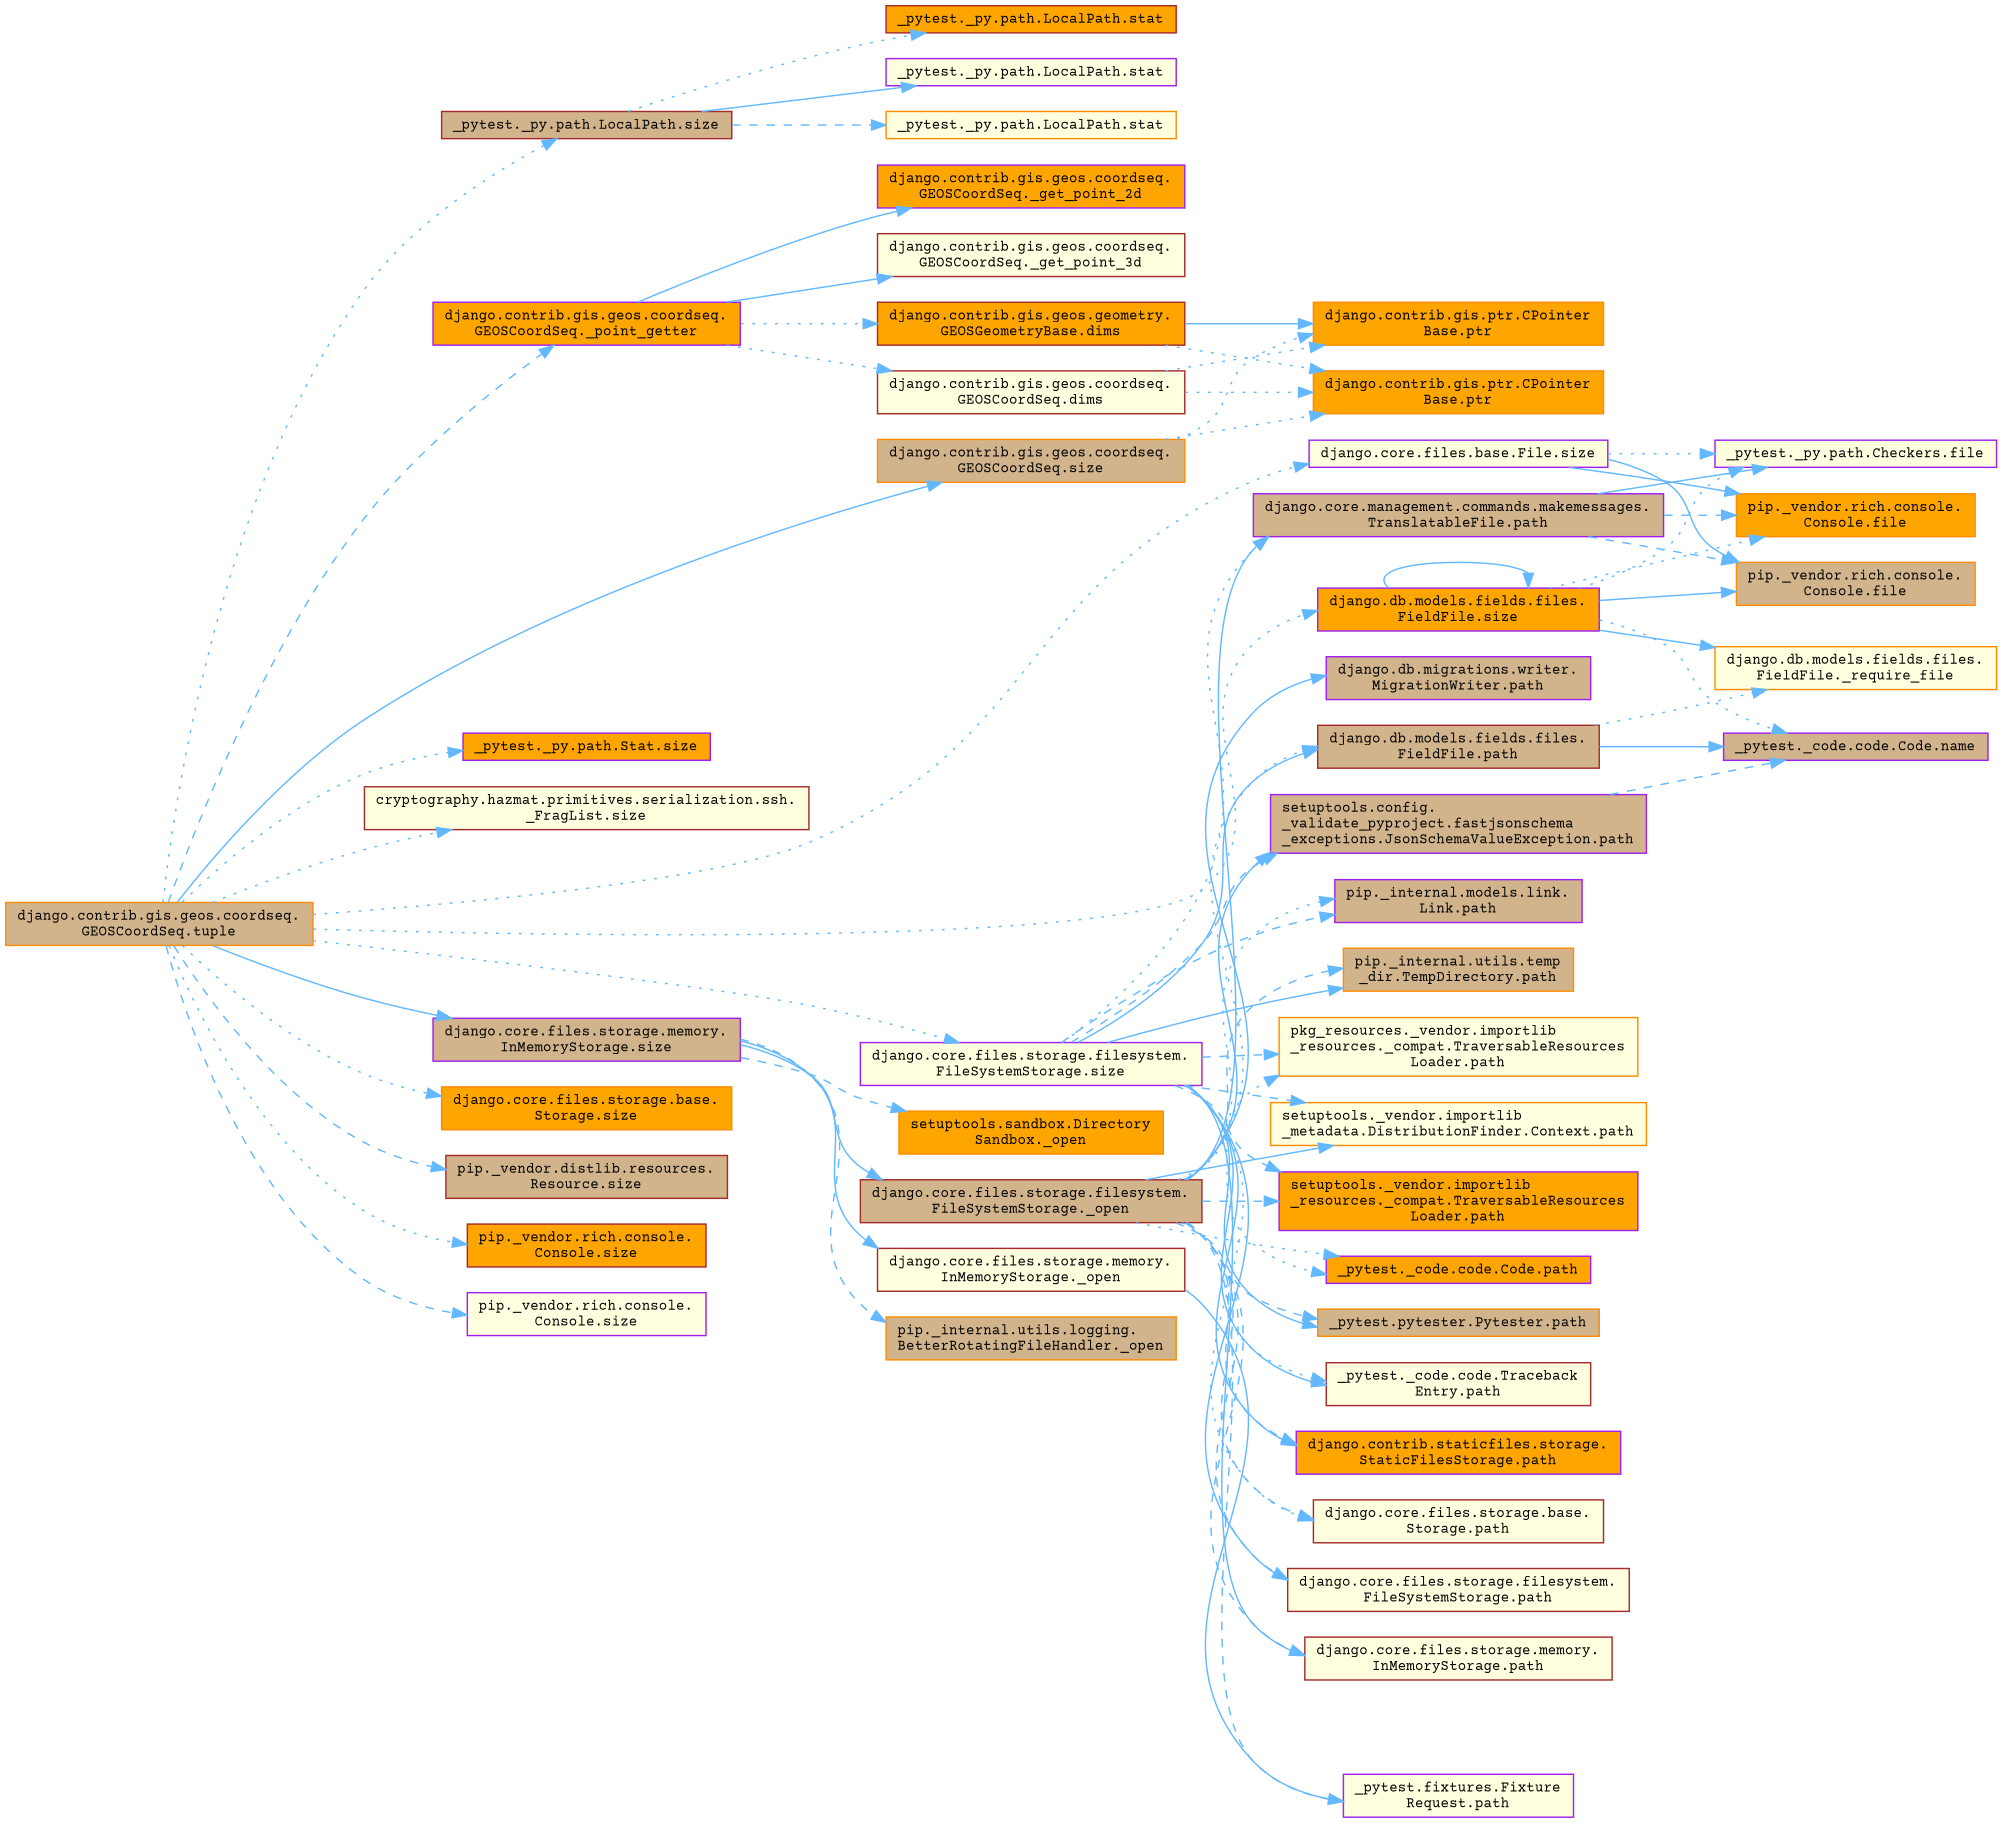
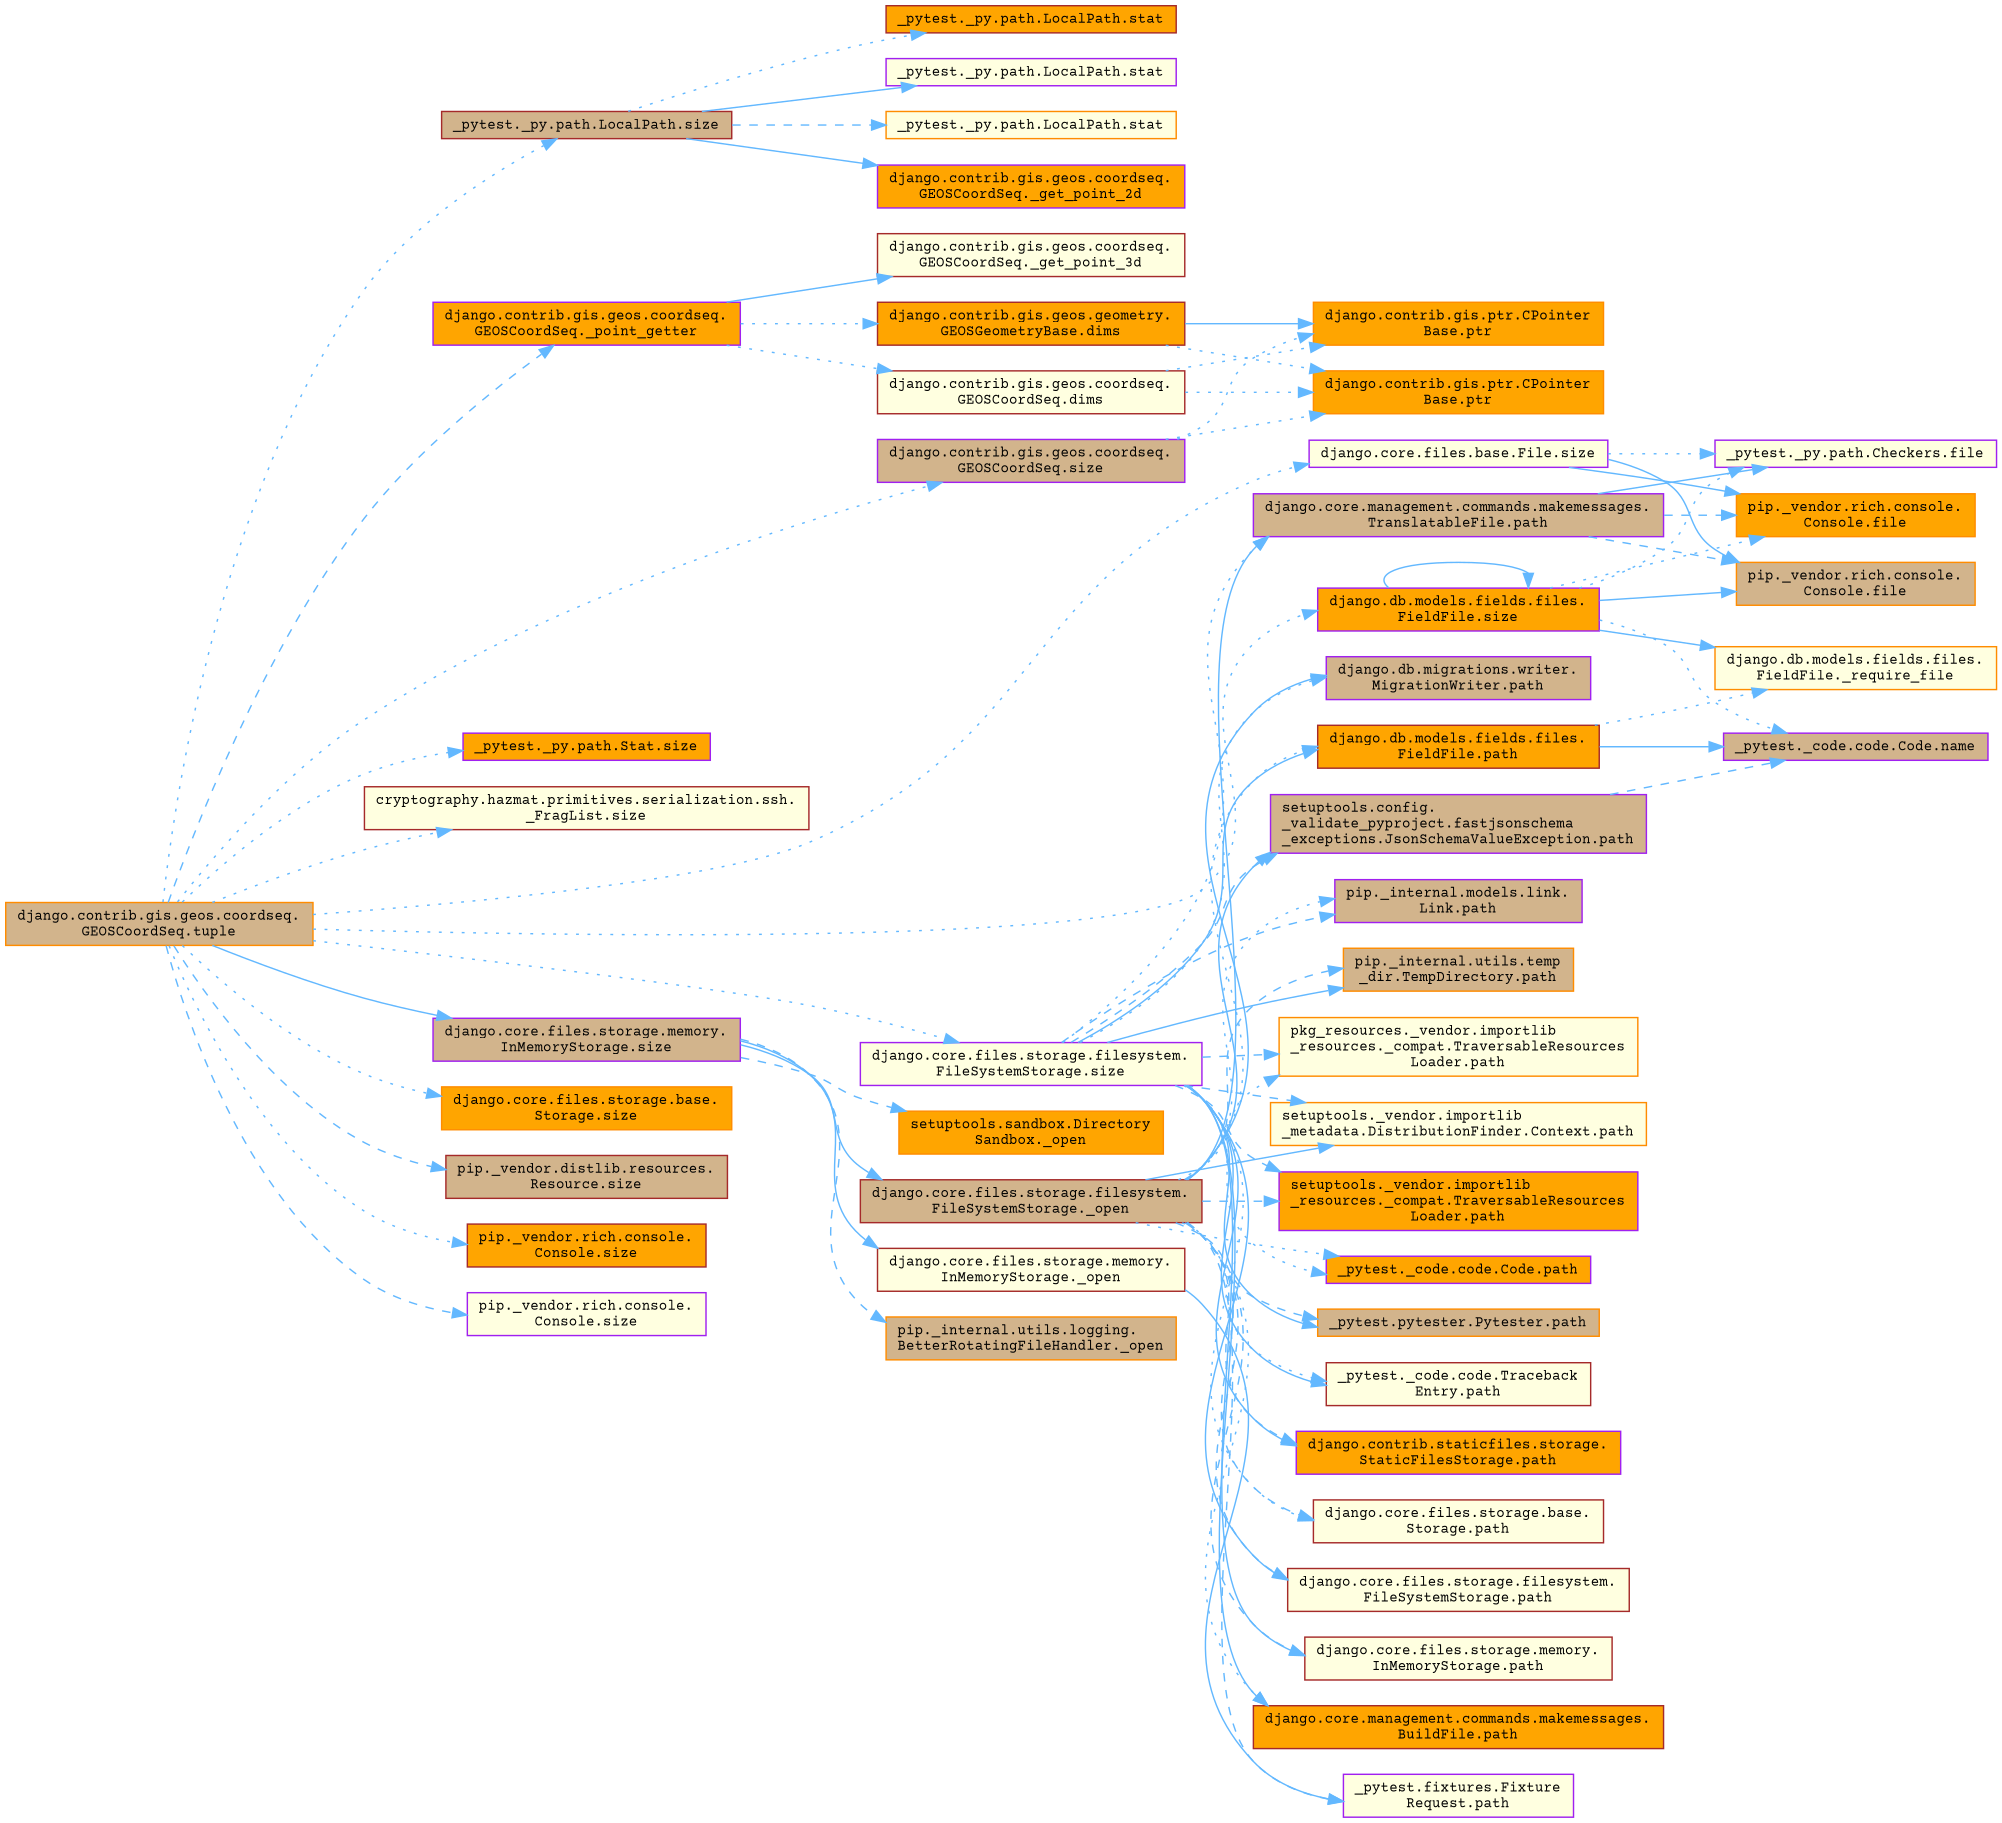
edge "django.contrib.gis.geos.coordseq. GEOSCoordSeq._point_getter" -> "django.contrib.gis.geos.coordseq. GEOSCoordSeq._get_point_2d": now "_pytest._py.path.LocalPath.size" -> "django.contrib.gis.geos.coordseq. GEOSCoordSeq._get_point_2d"
node "django.contrib.gis.geos.coordseq. GEOSCoordSeq.size": color darkorange -> purple
edge "django.contrib.gis.geos.coordseq. GEOSCoordSeq.tuple" -> "django.contrib.gis.geos.coordseq. GEOSCoordSeq.size": style solid -> dotted
node "django.db.models.fields.files. FieldFile.path": fillcolor tan -> orange
edge "django.core.files.storage.filesystem. FileSystemStorage.size" -> "django.db.migrations.writer. MigrationWriter.path": added
node "django.core.management.commands.makemessages. BuildFile.path": added
